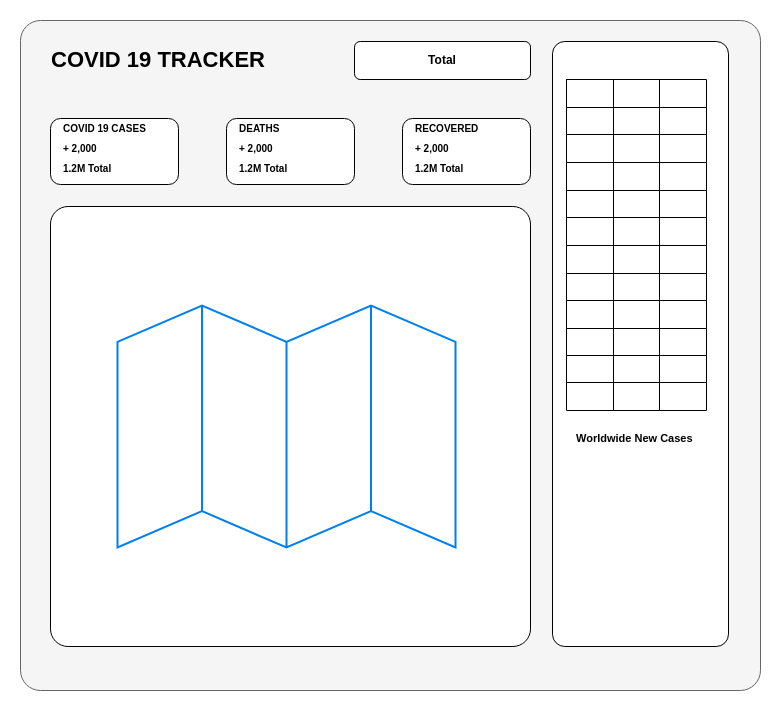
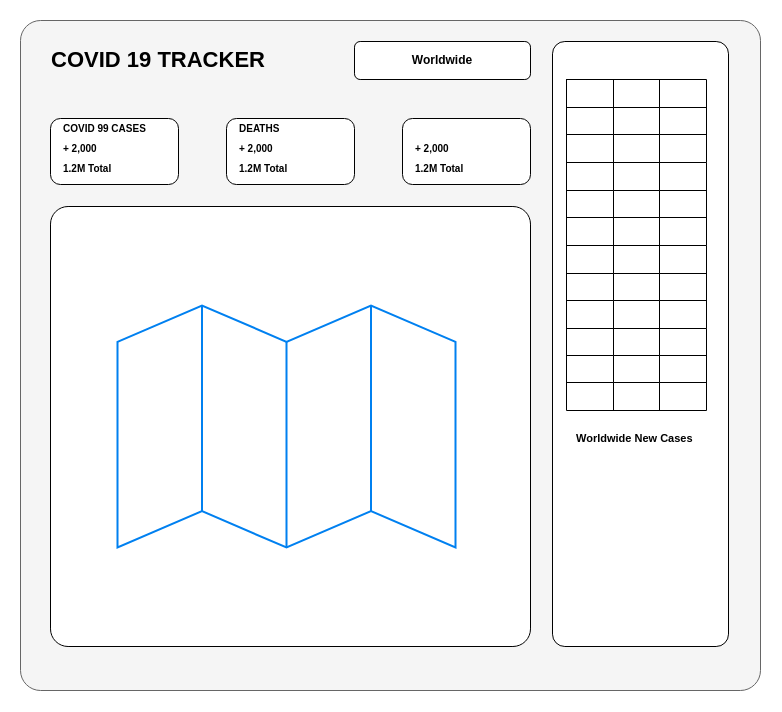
node "Total": label "Total" -> "Worldwide"
node "COVID 19 CASES": label "COVID 19 CASES" -> "COVID 99 CASES"
node "RECOVERED": removed
